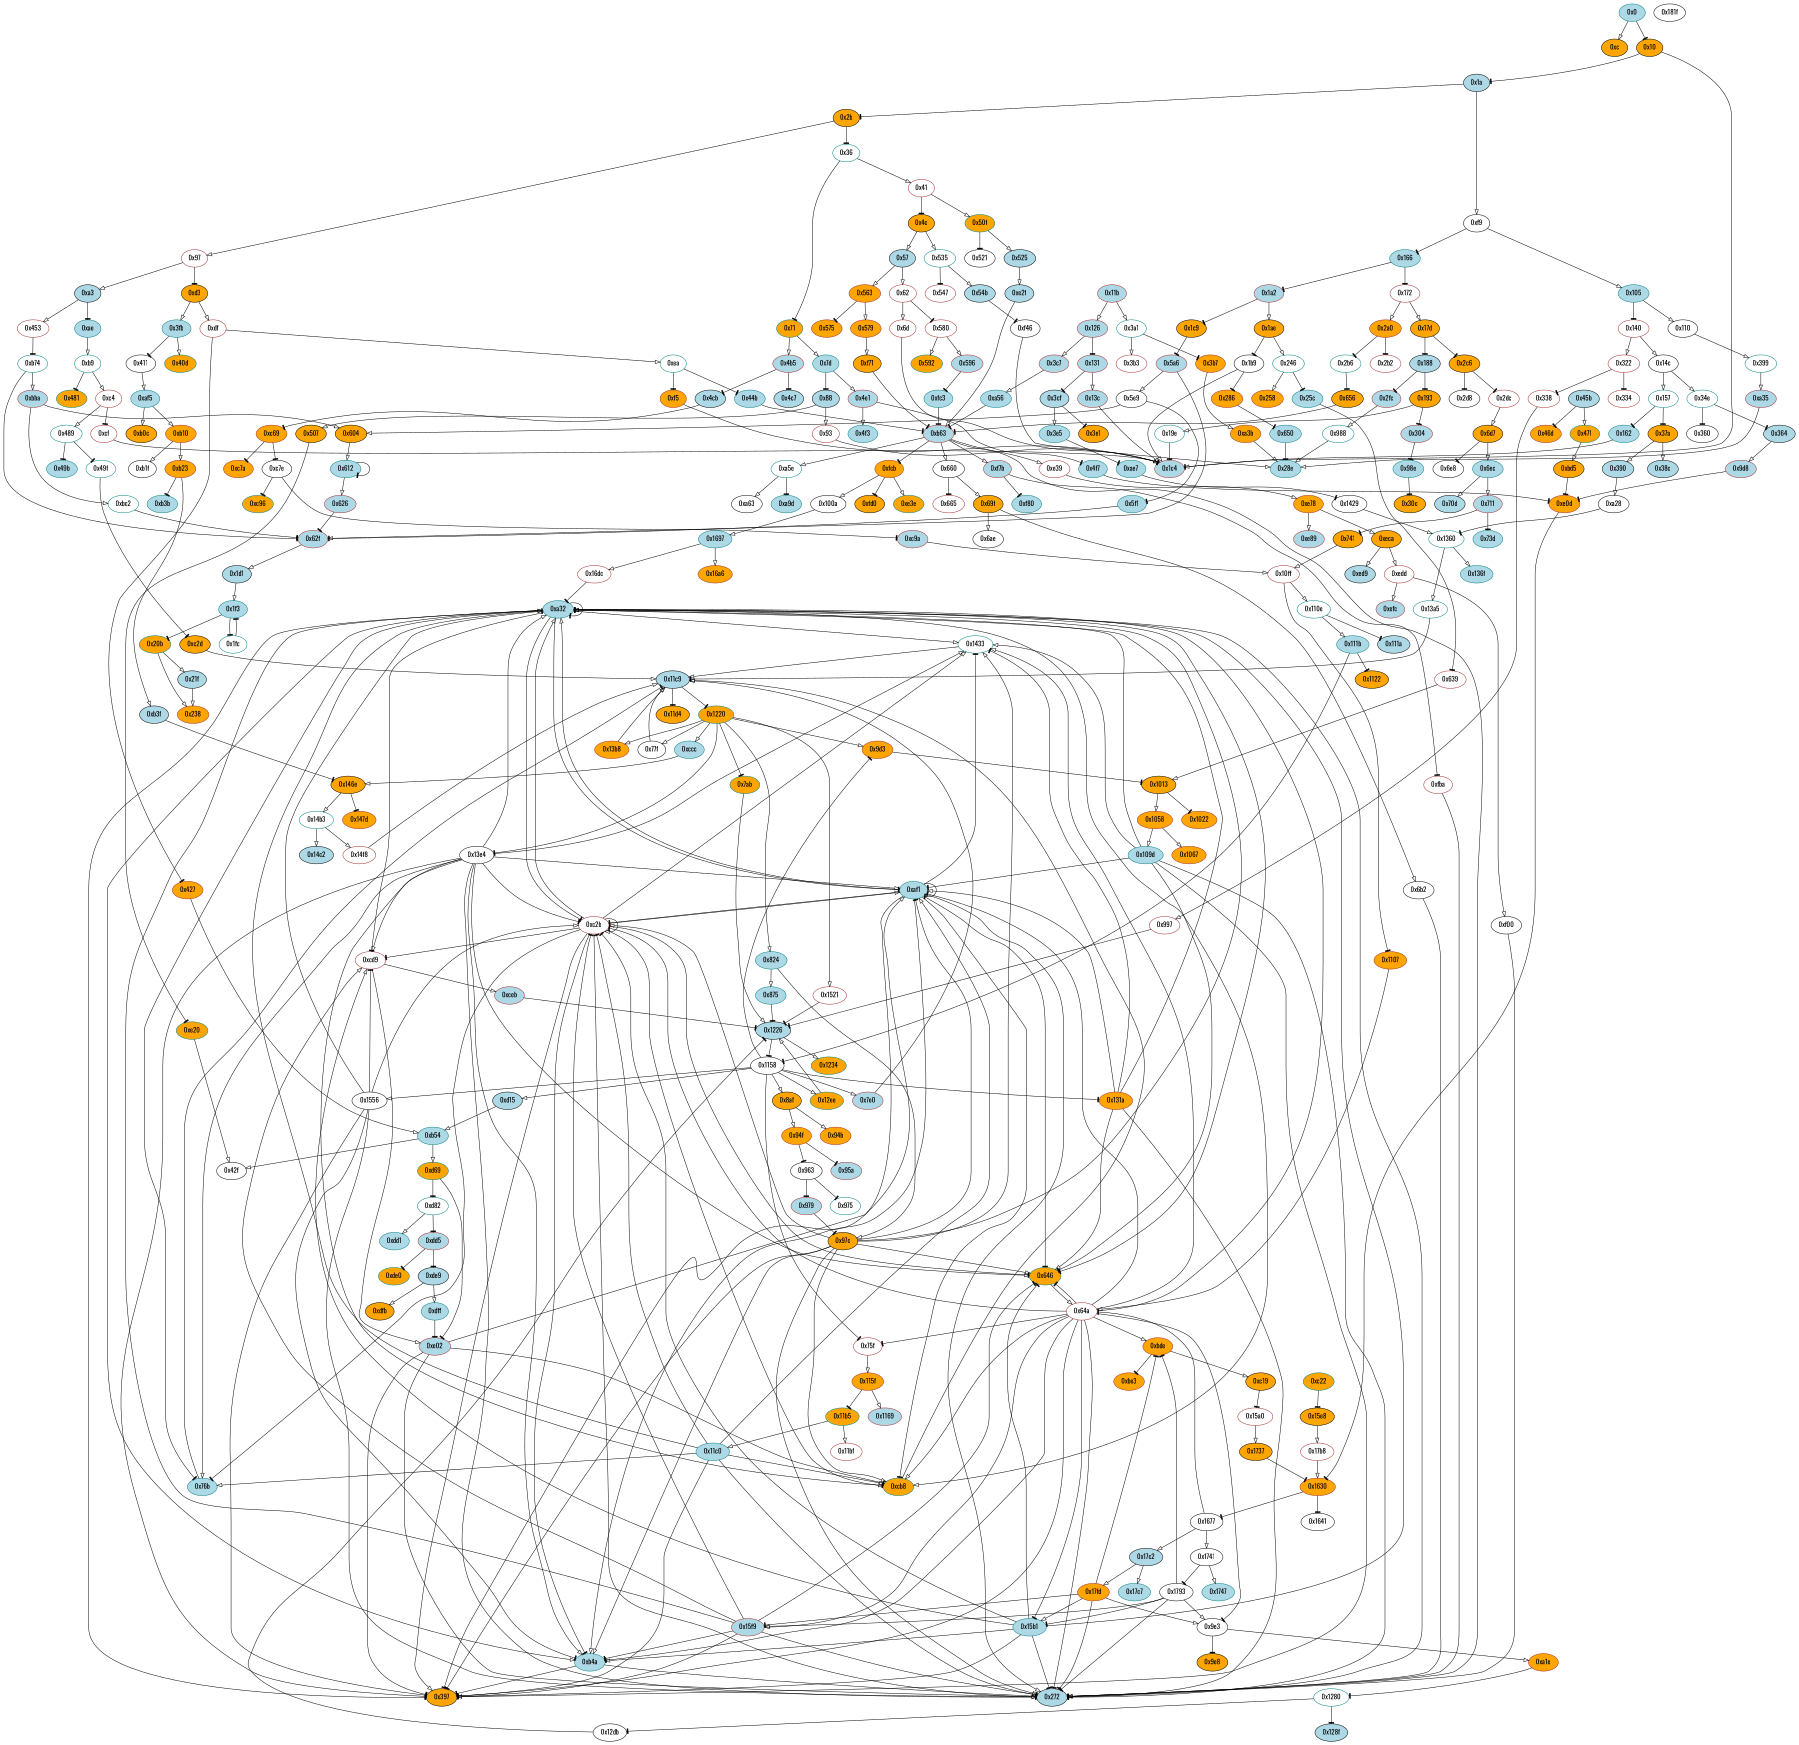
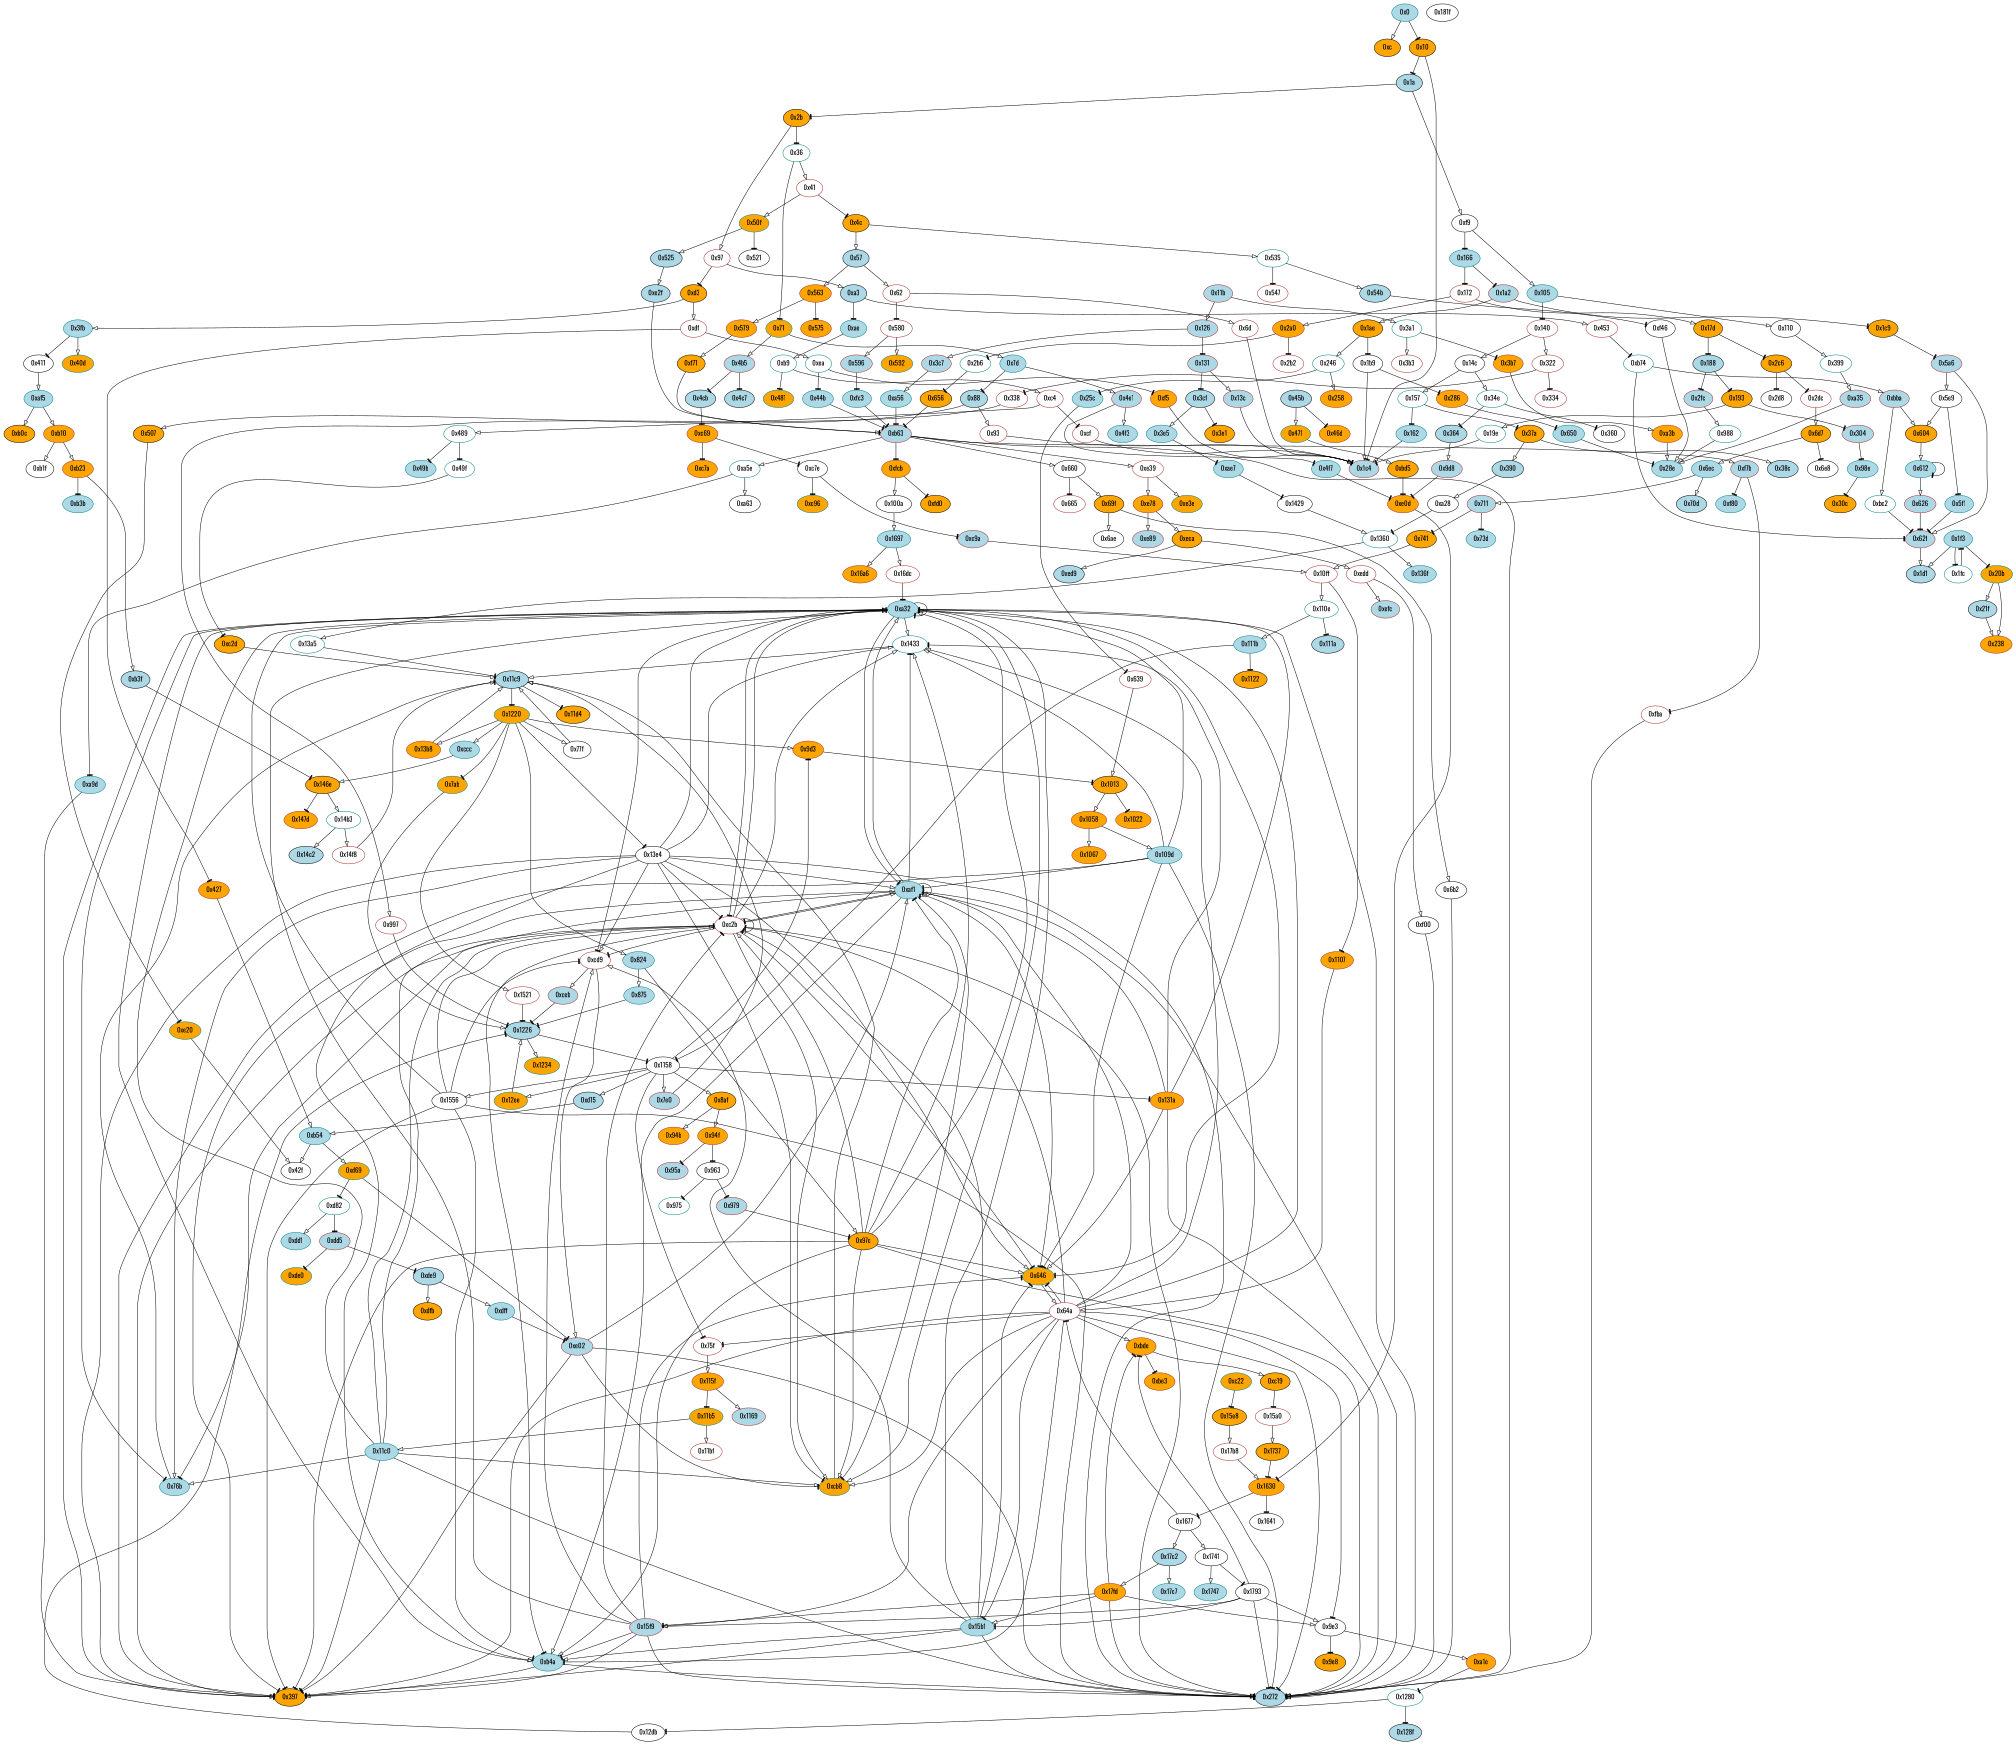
edge "0xfcb" -> "0xe3e": now "0xe39" -> "0xe3e"
edge "0x1d1" -> "0x1f3": reversed
edge "0xa9d" -> "0x397": added
